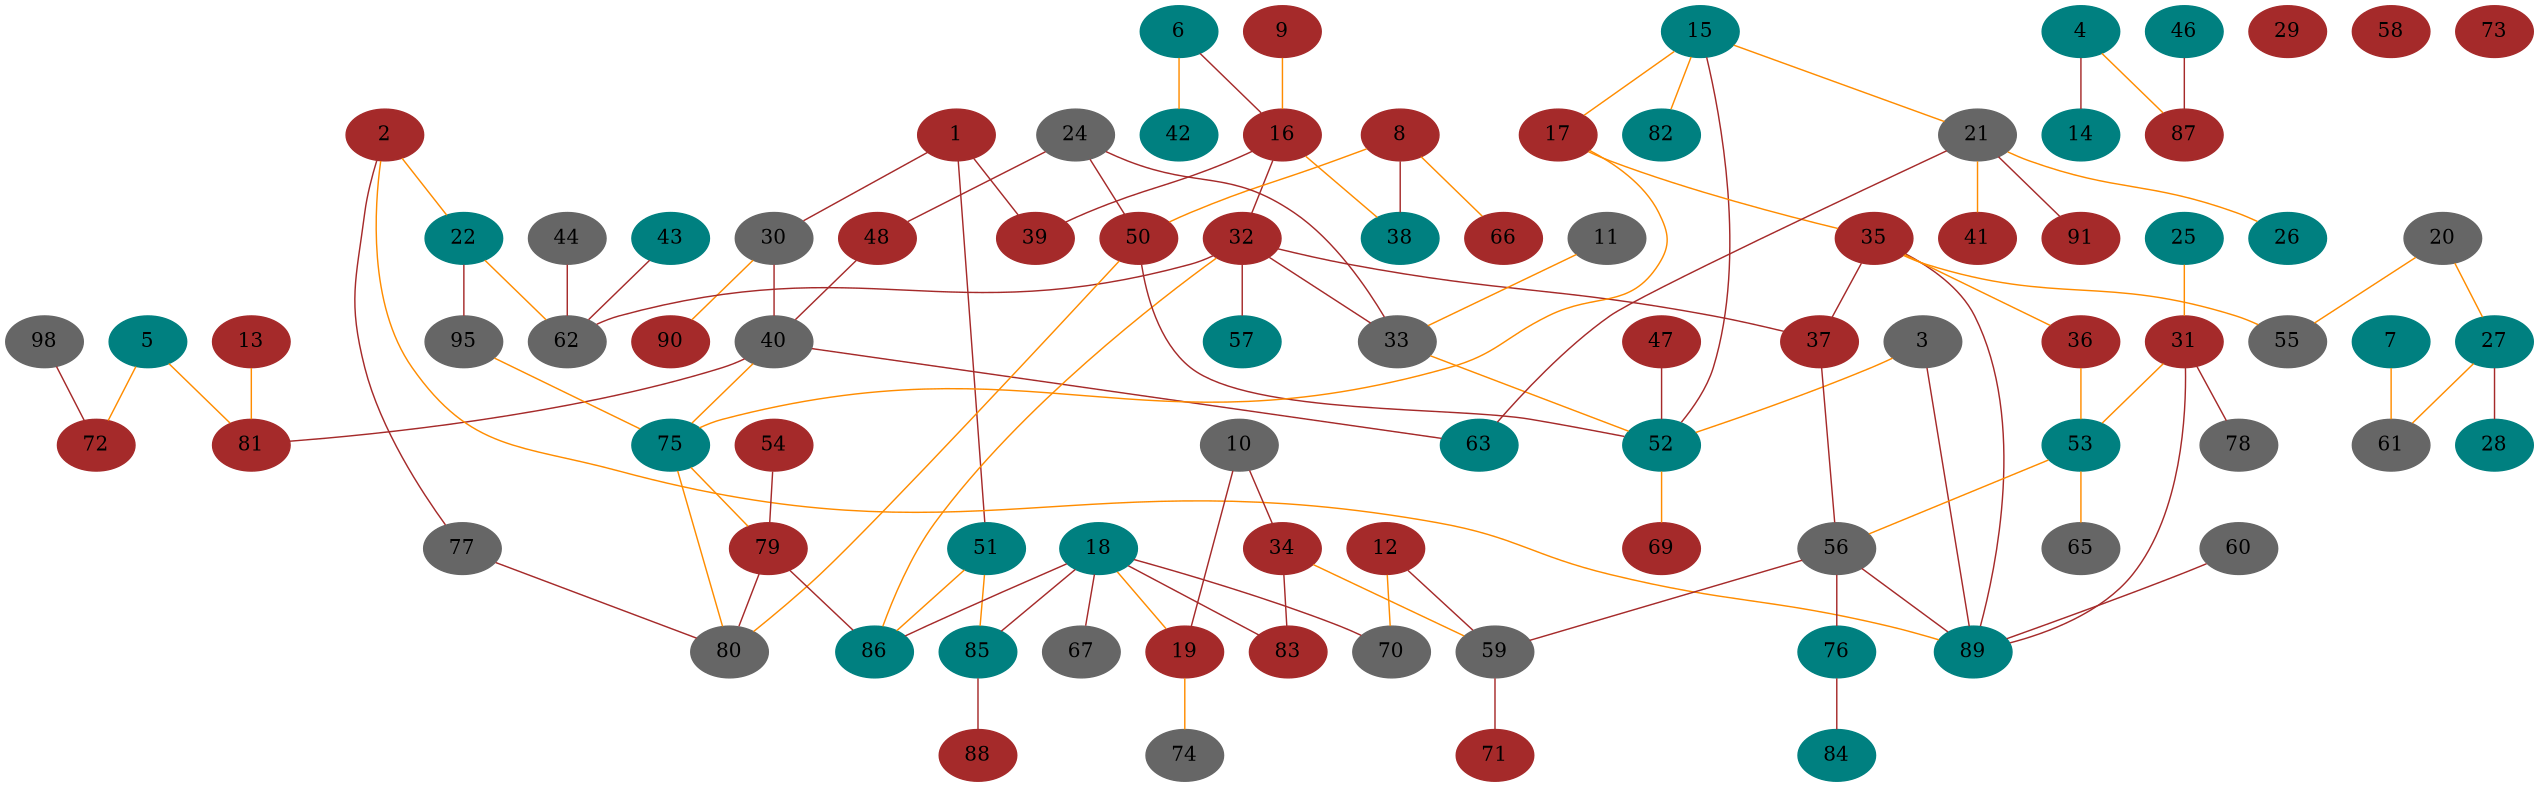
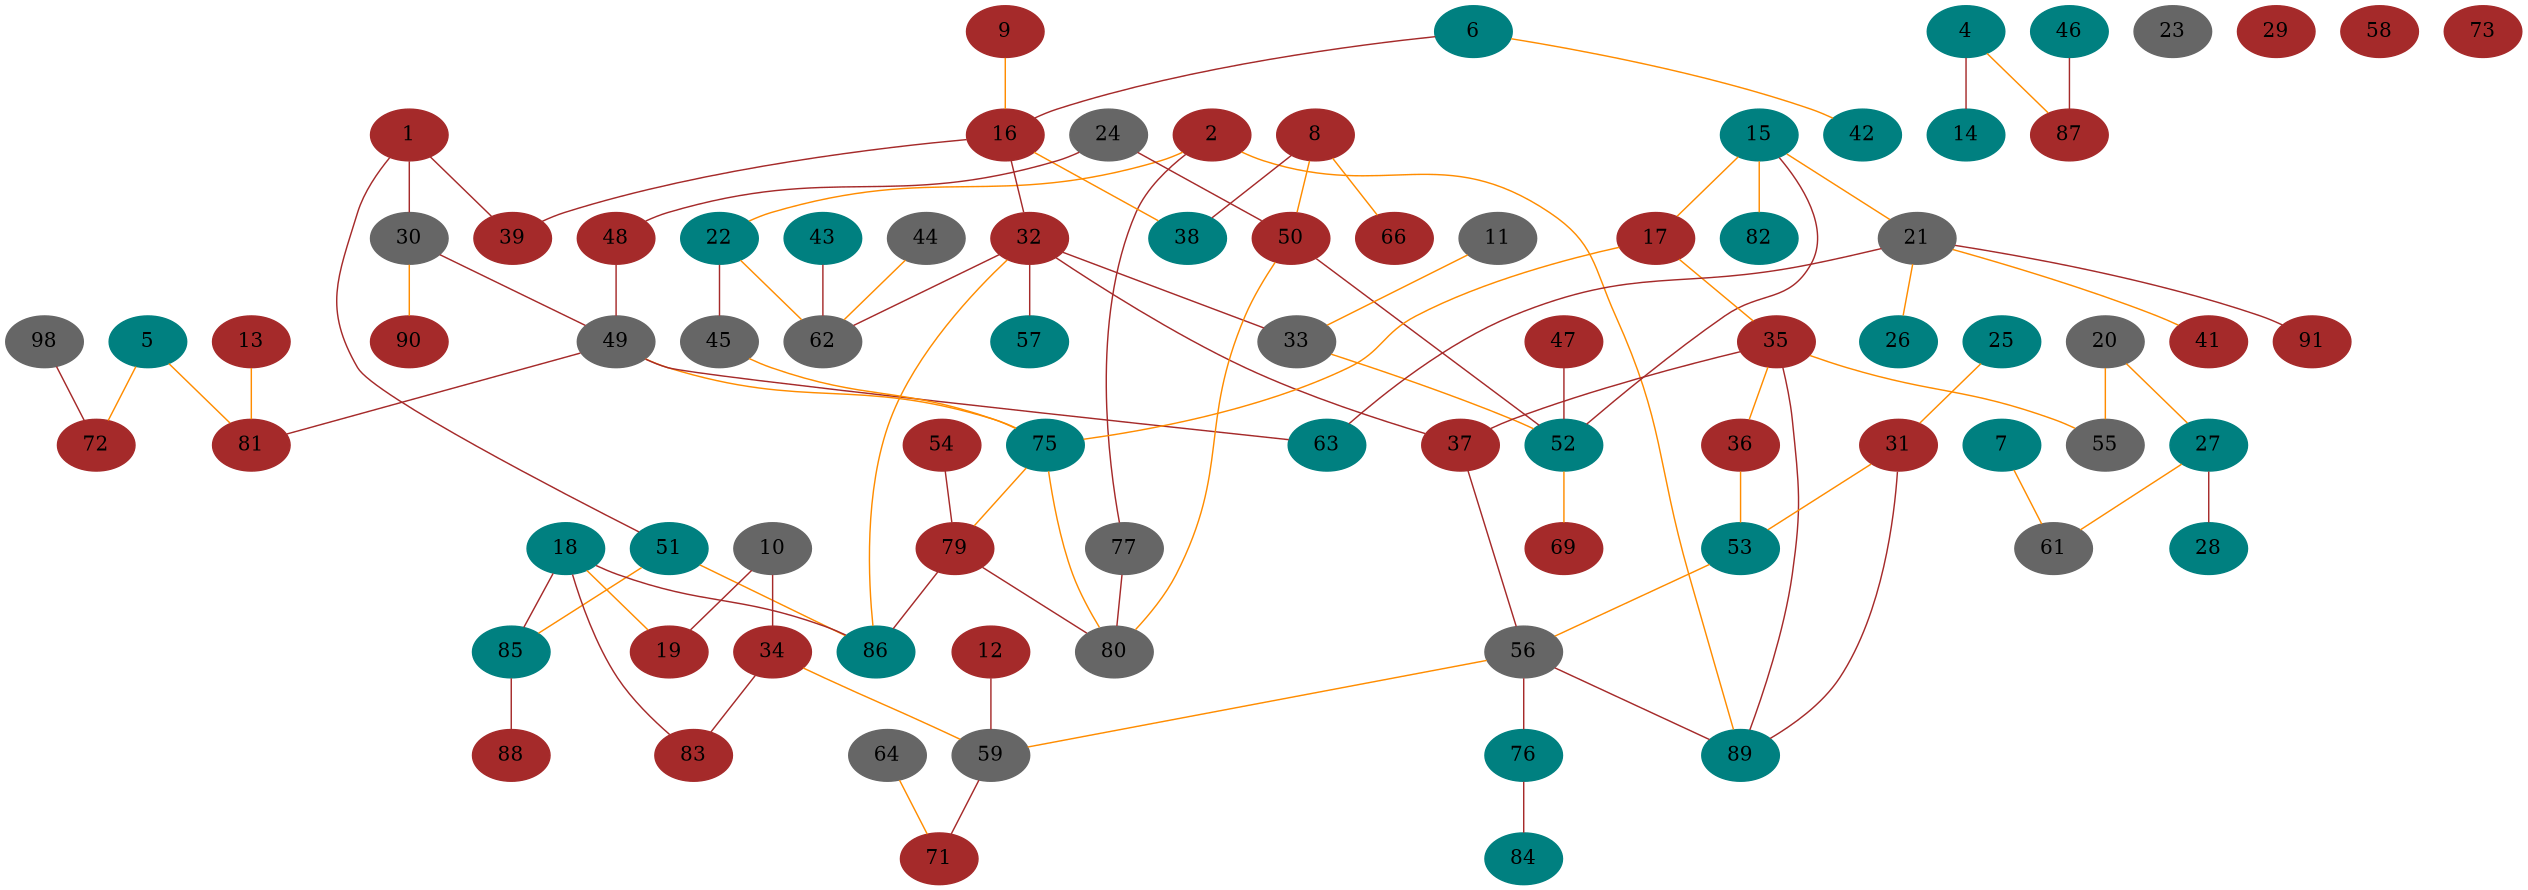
node "23": added
edge "24" -- "33": removed
edge "44" -- "62": color brown -> darkorange
node "95": label "95" -> "45"
node "40": label "40" -> "49"
node "3": removed
node "78": removed
node "65": removed
node "60": removed
edge "56" -- "59": color brown -> darkorange
node "67": removed
node "70": removed
node "64": added
node "74": removed
